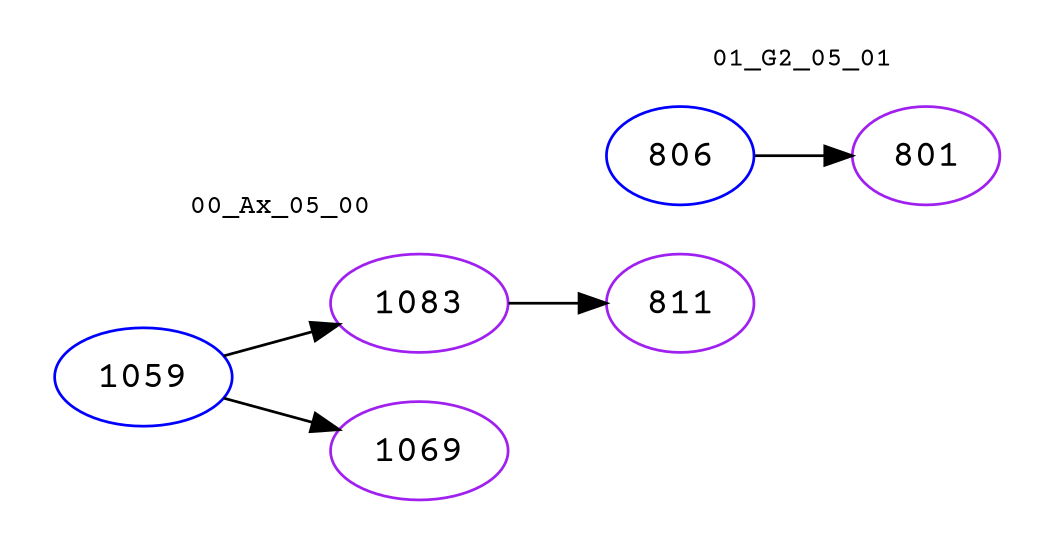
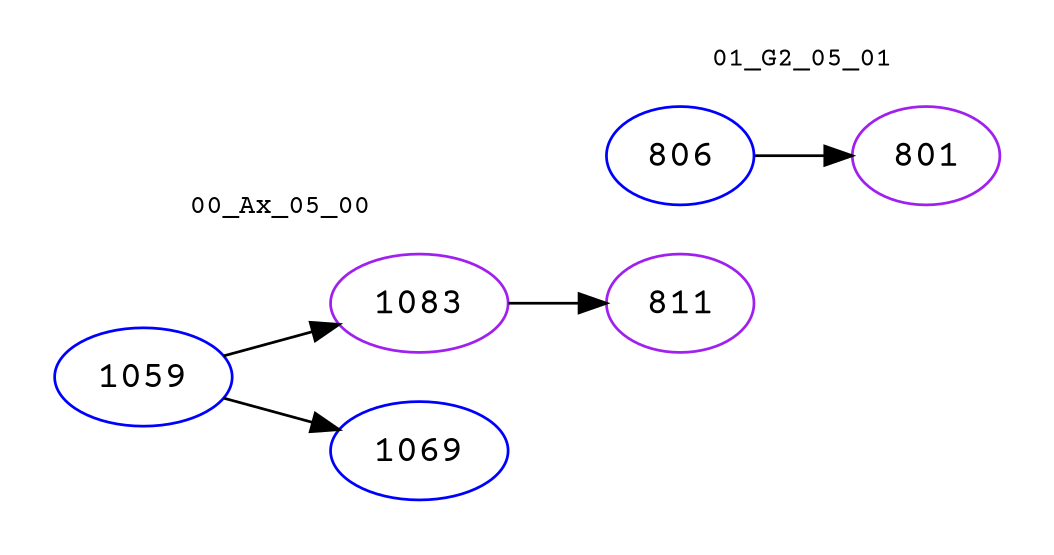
node "1069": color purple -> blue
